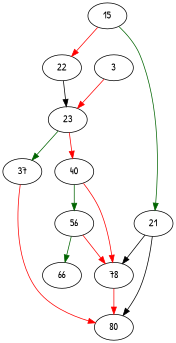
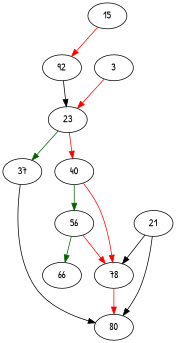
node "22": label "22" -> "92"
edge "15" -> "21": removed
edge "37" -> "80": color red -> black
